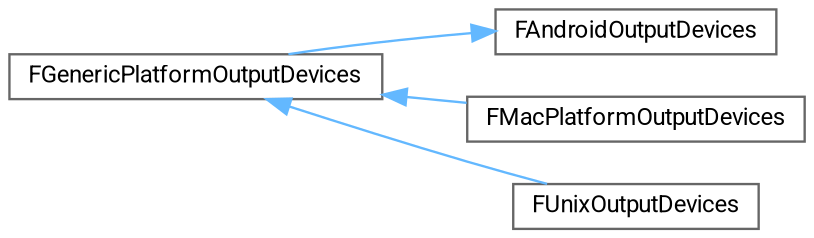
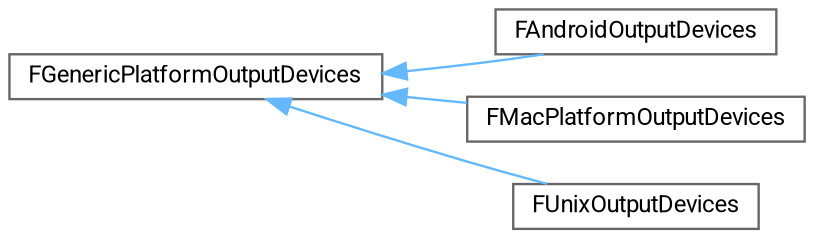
edge "FGenericPlatformOutputDevices" -> "FAndroidOutputDevices": reversed
